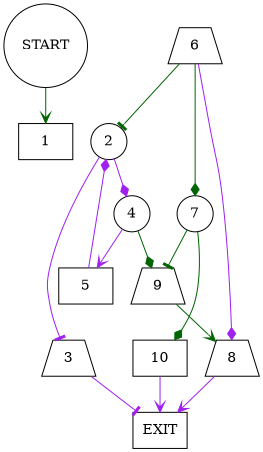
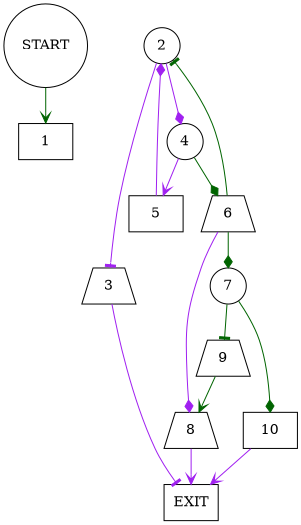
edge "4" -> "9": now "4" -> "6"
